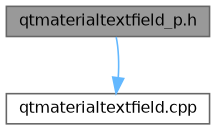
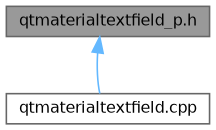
edge "qtmaterialtextfield_p.h" -> "qtmaterialtextfield.cpp": reversed
